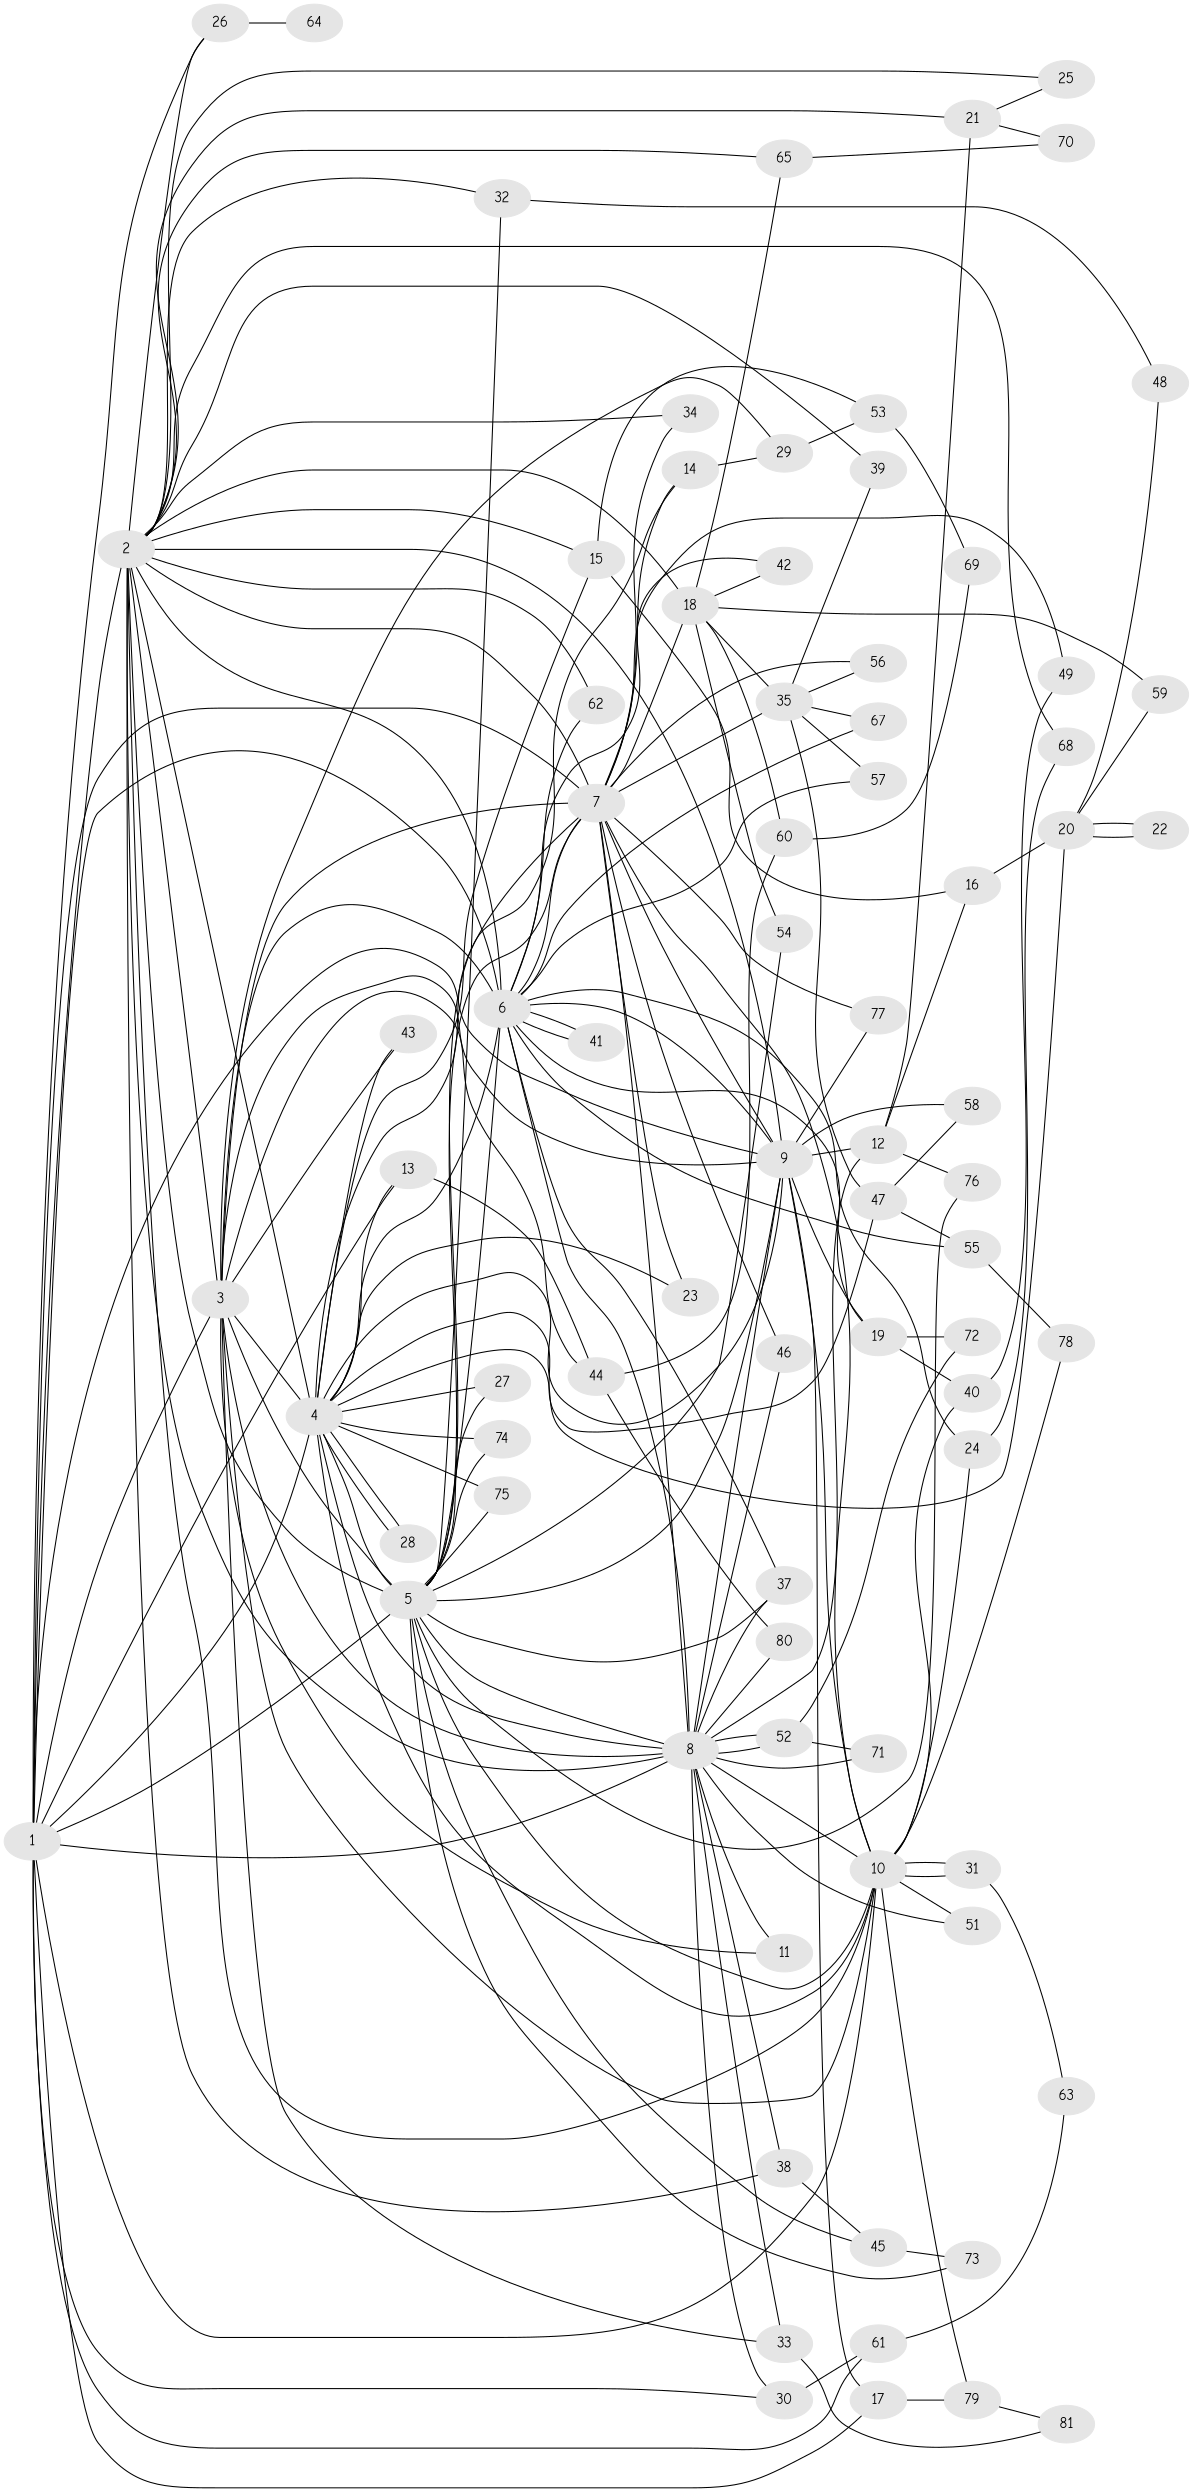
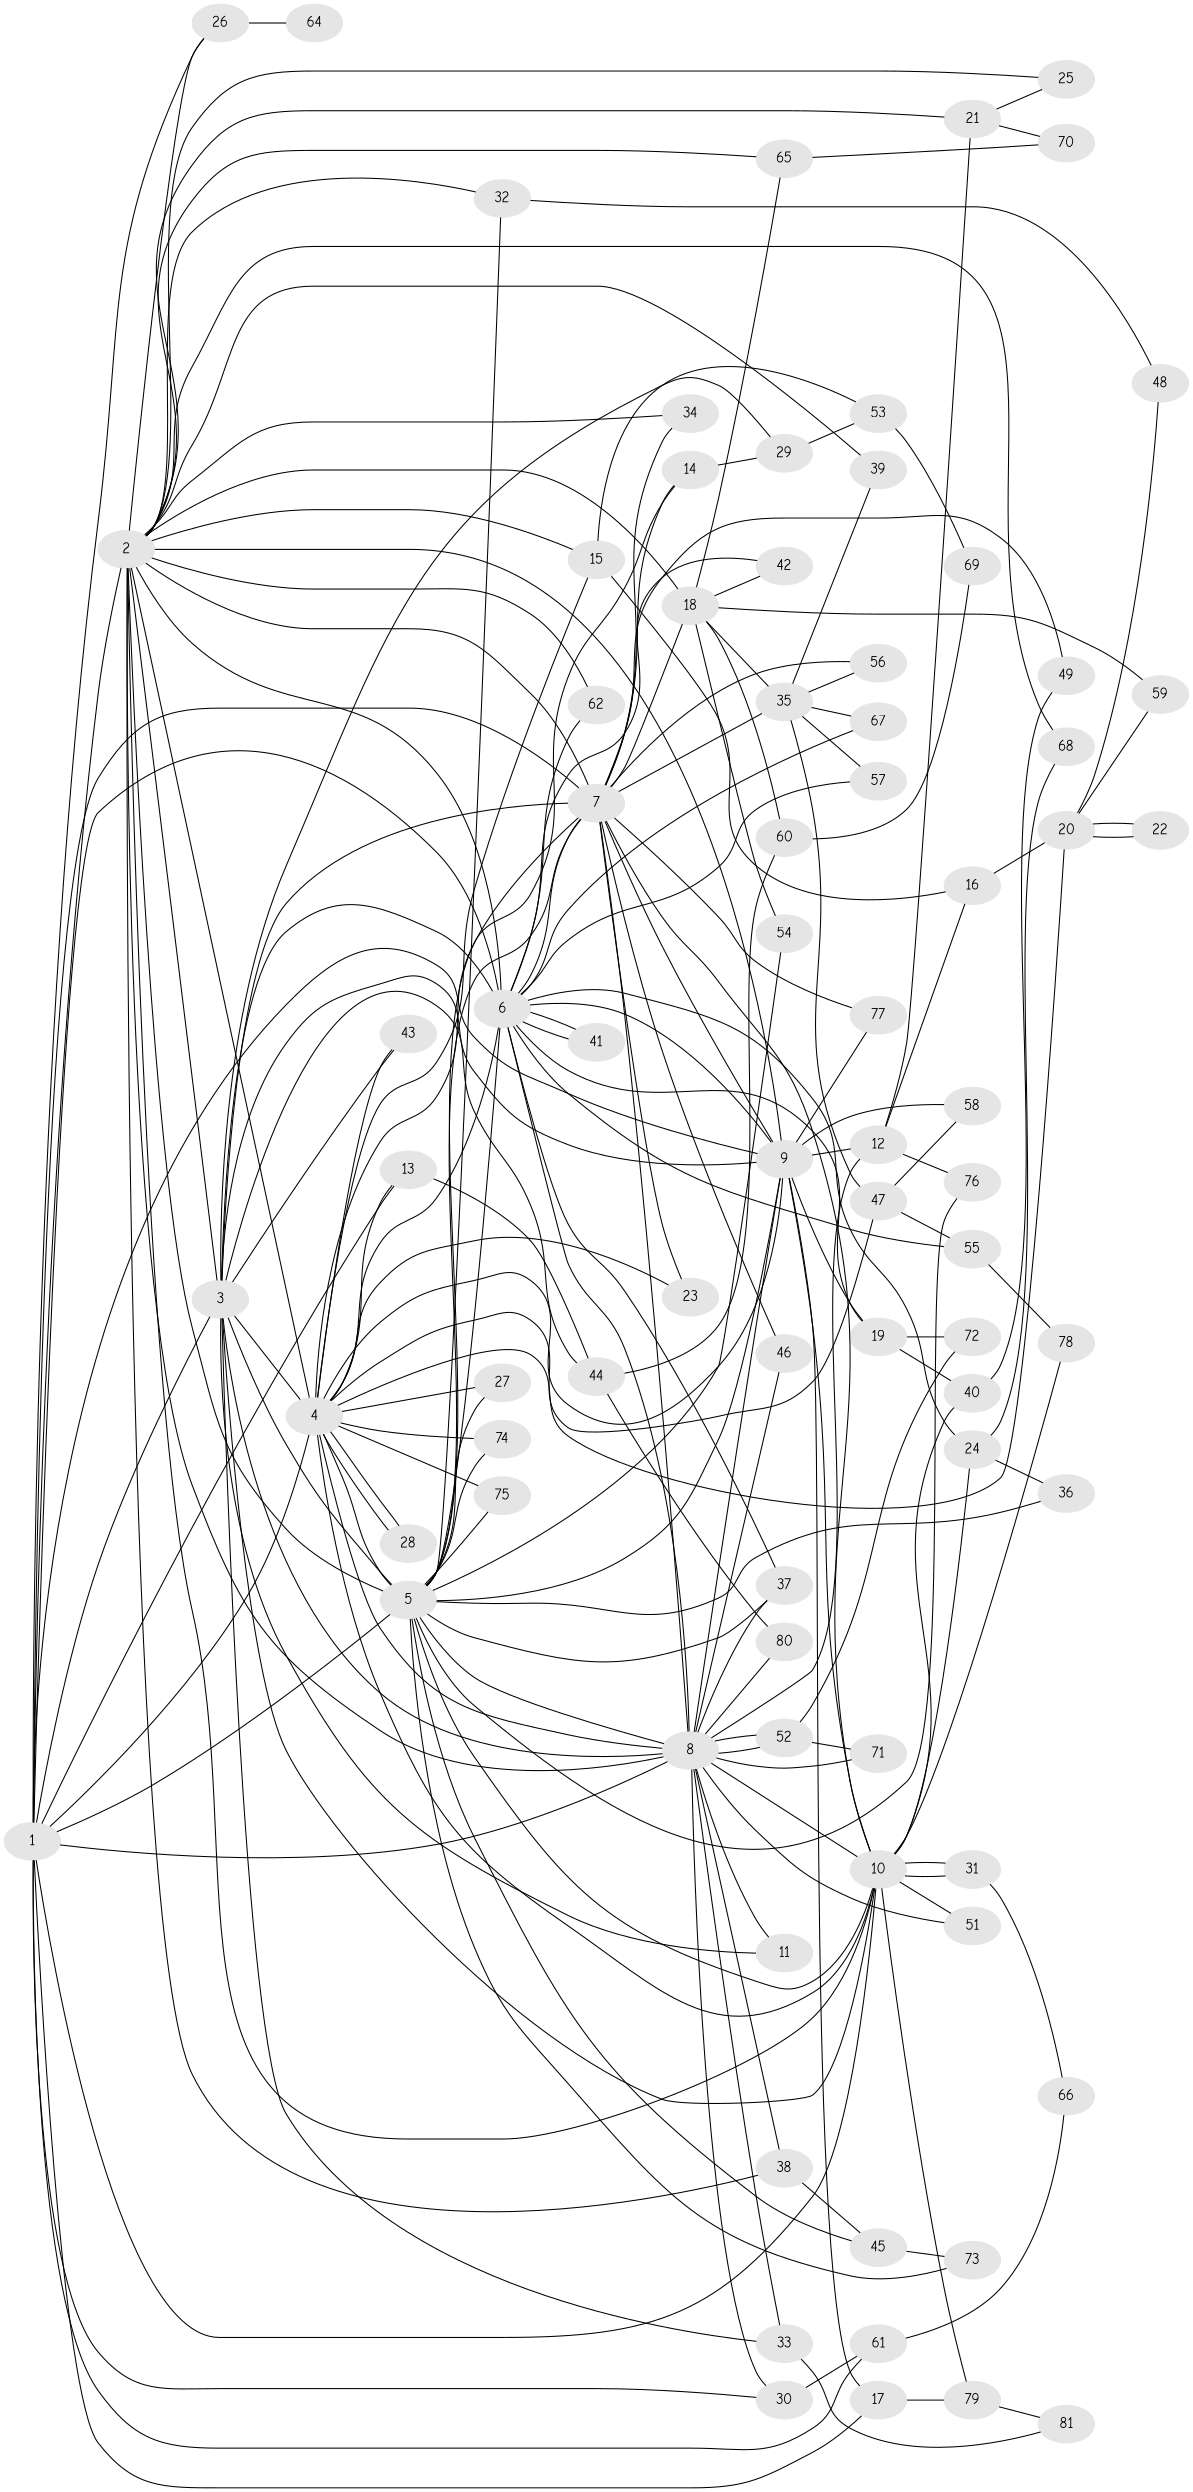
node "36": added
node "63": label "63" -> "66"
